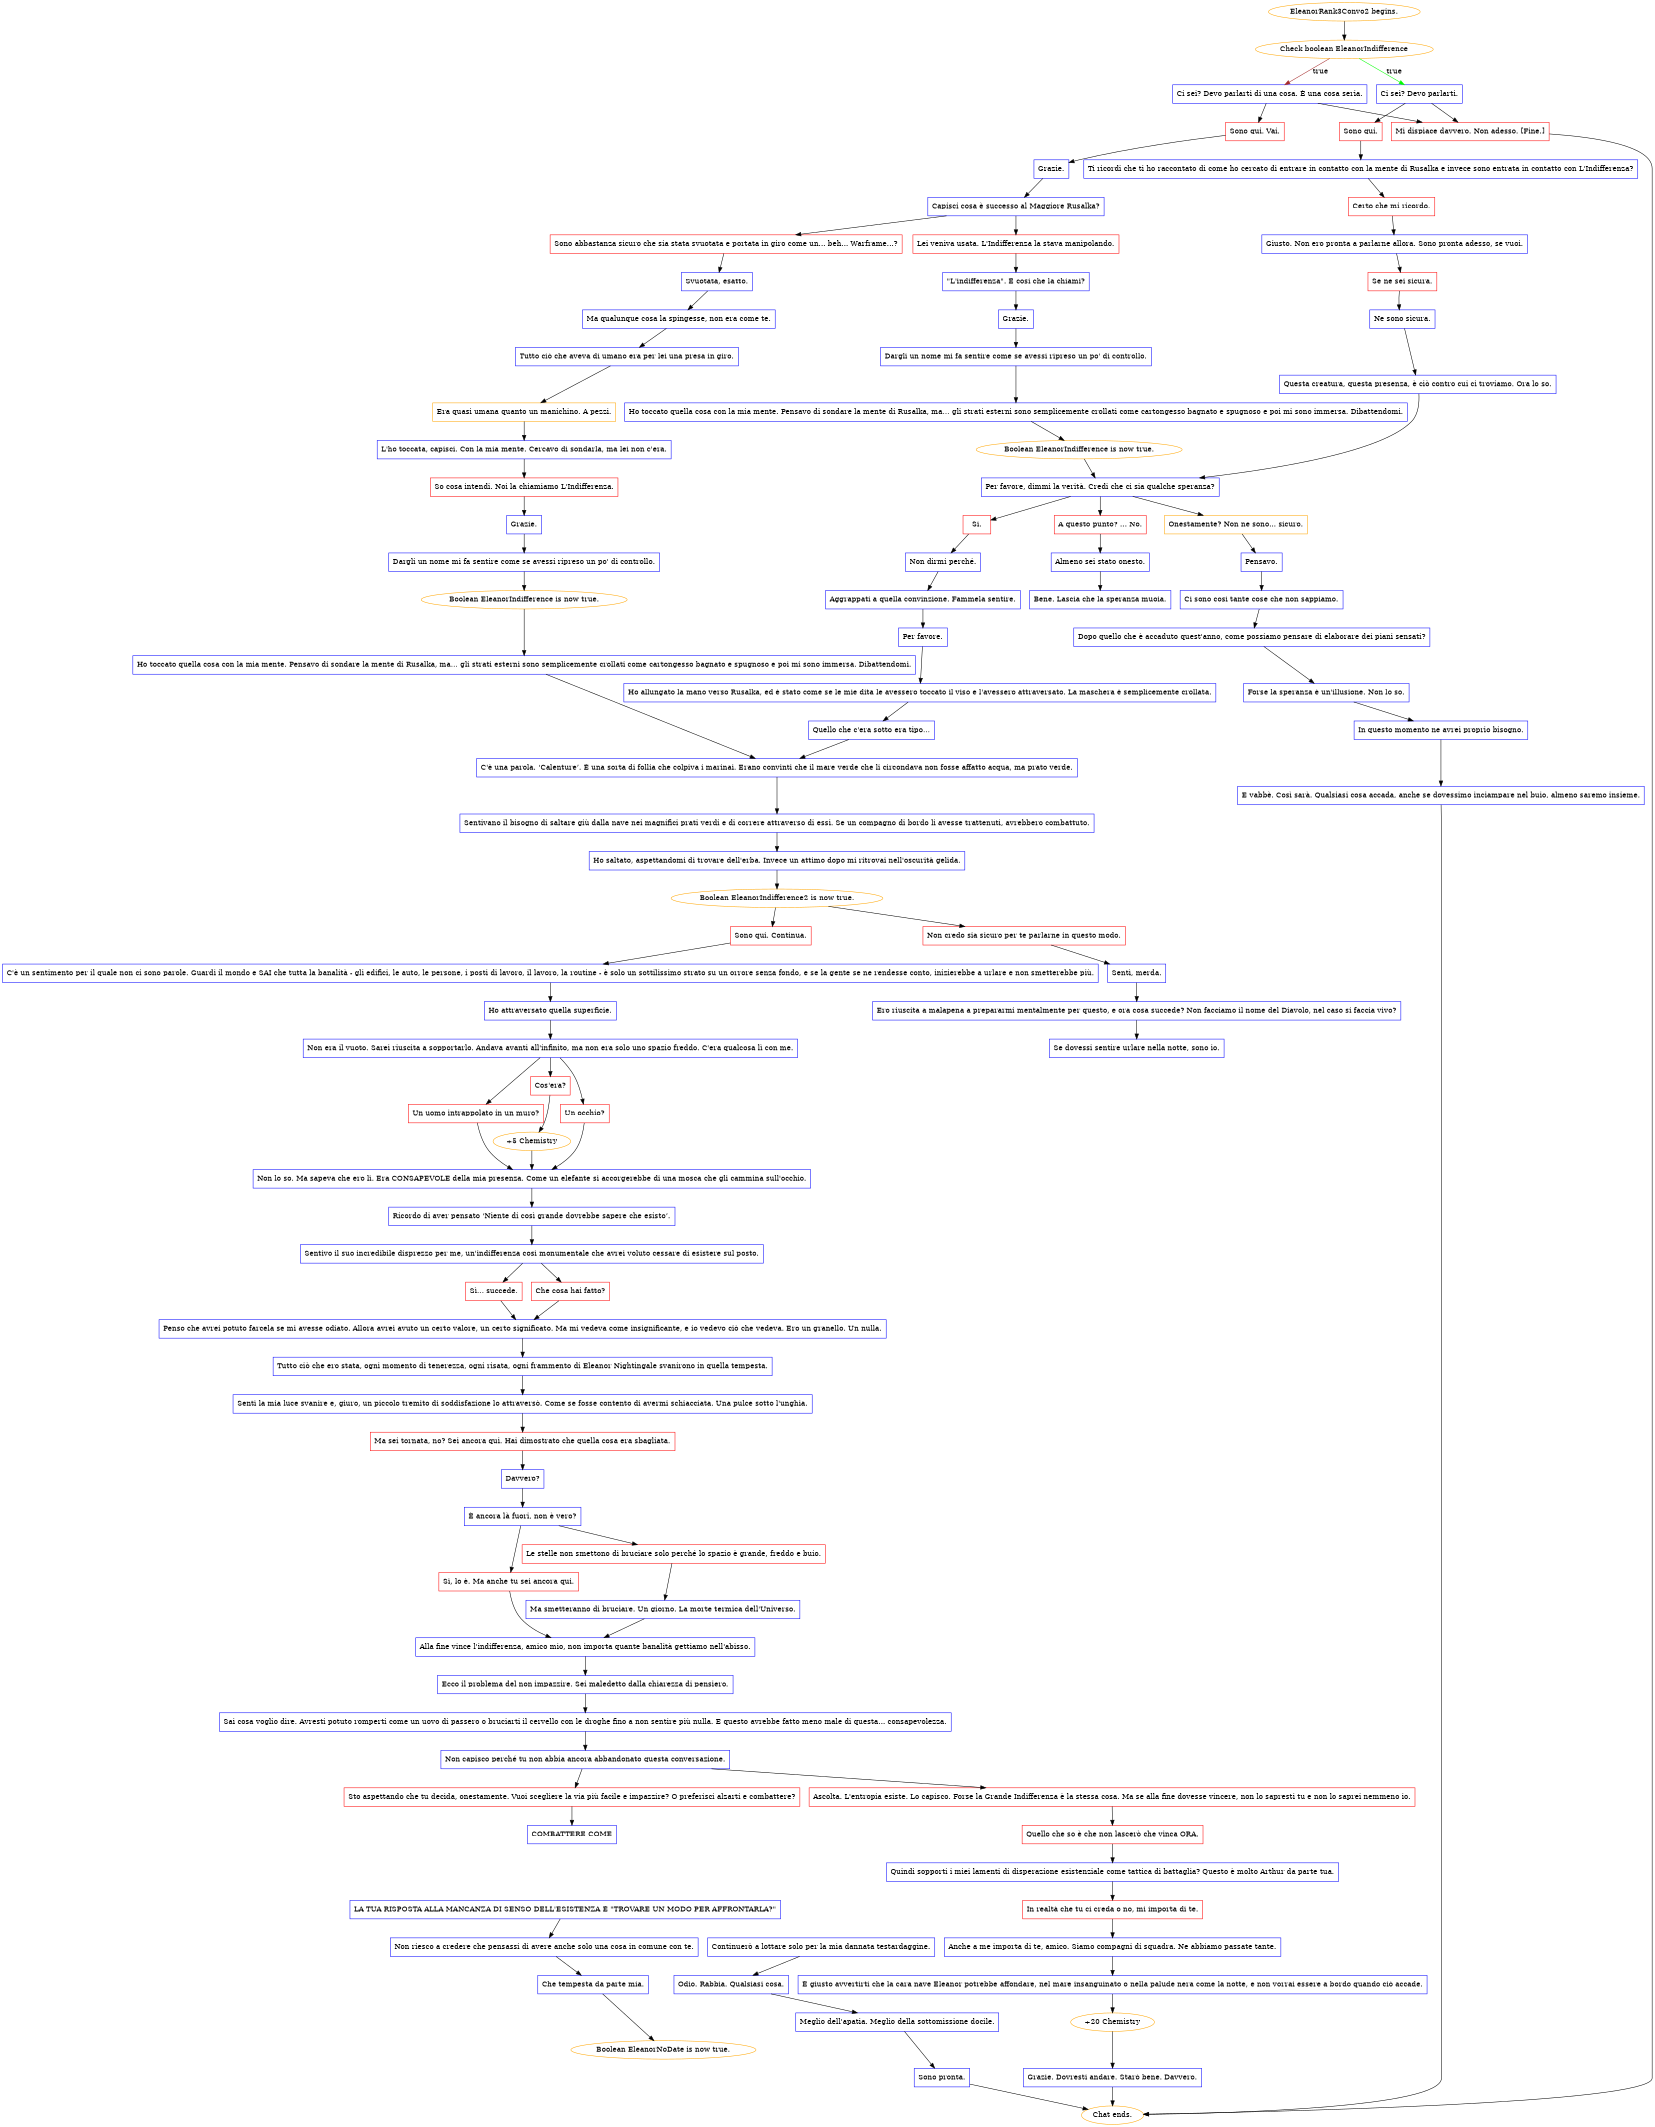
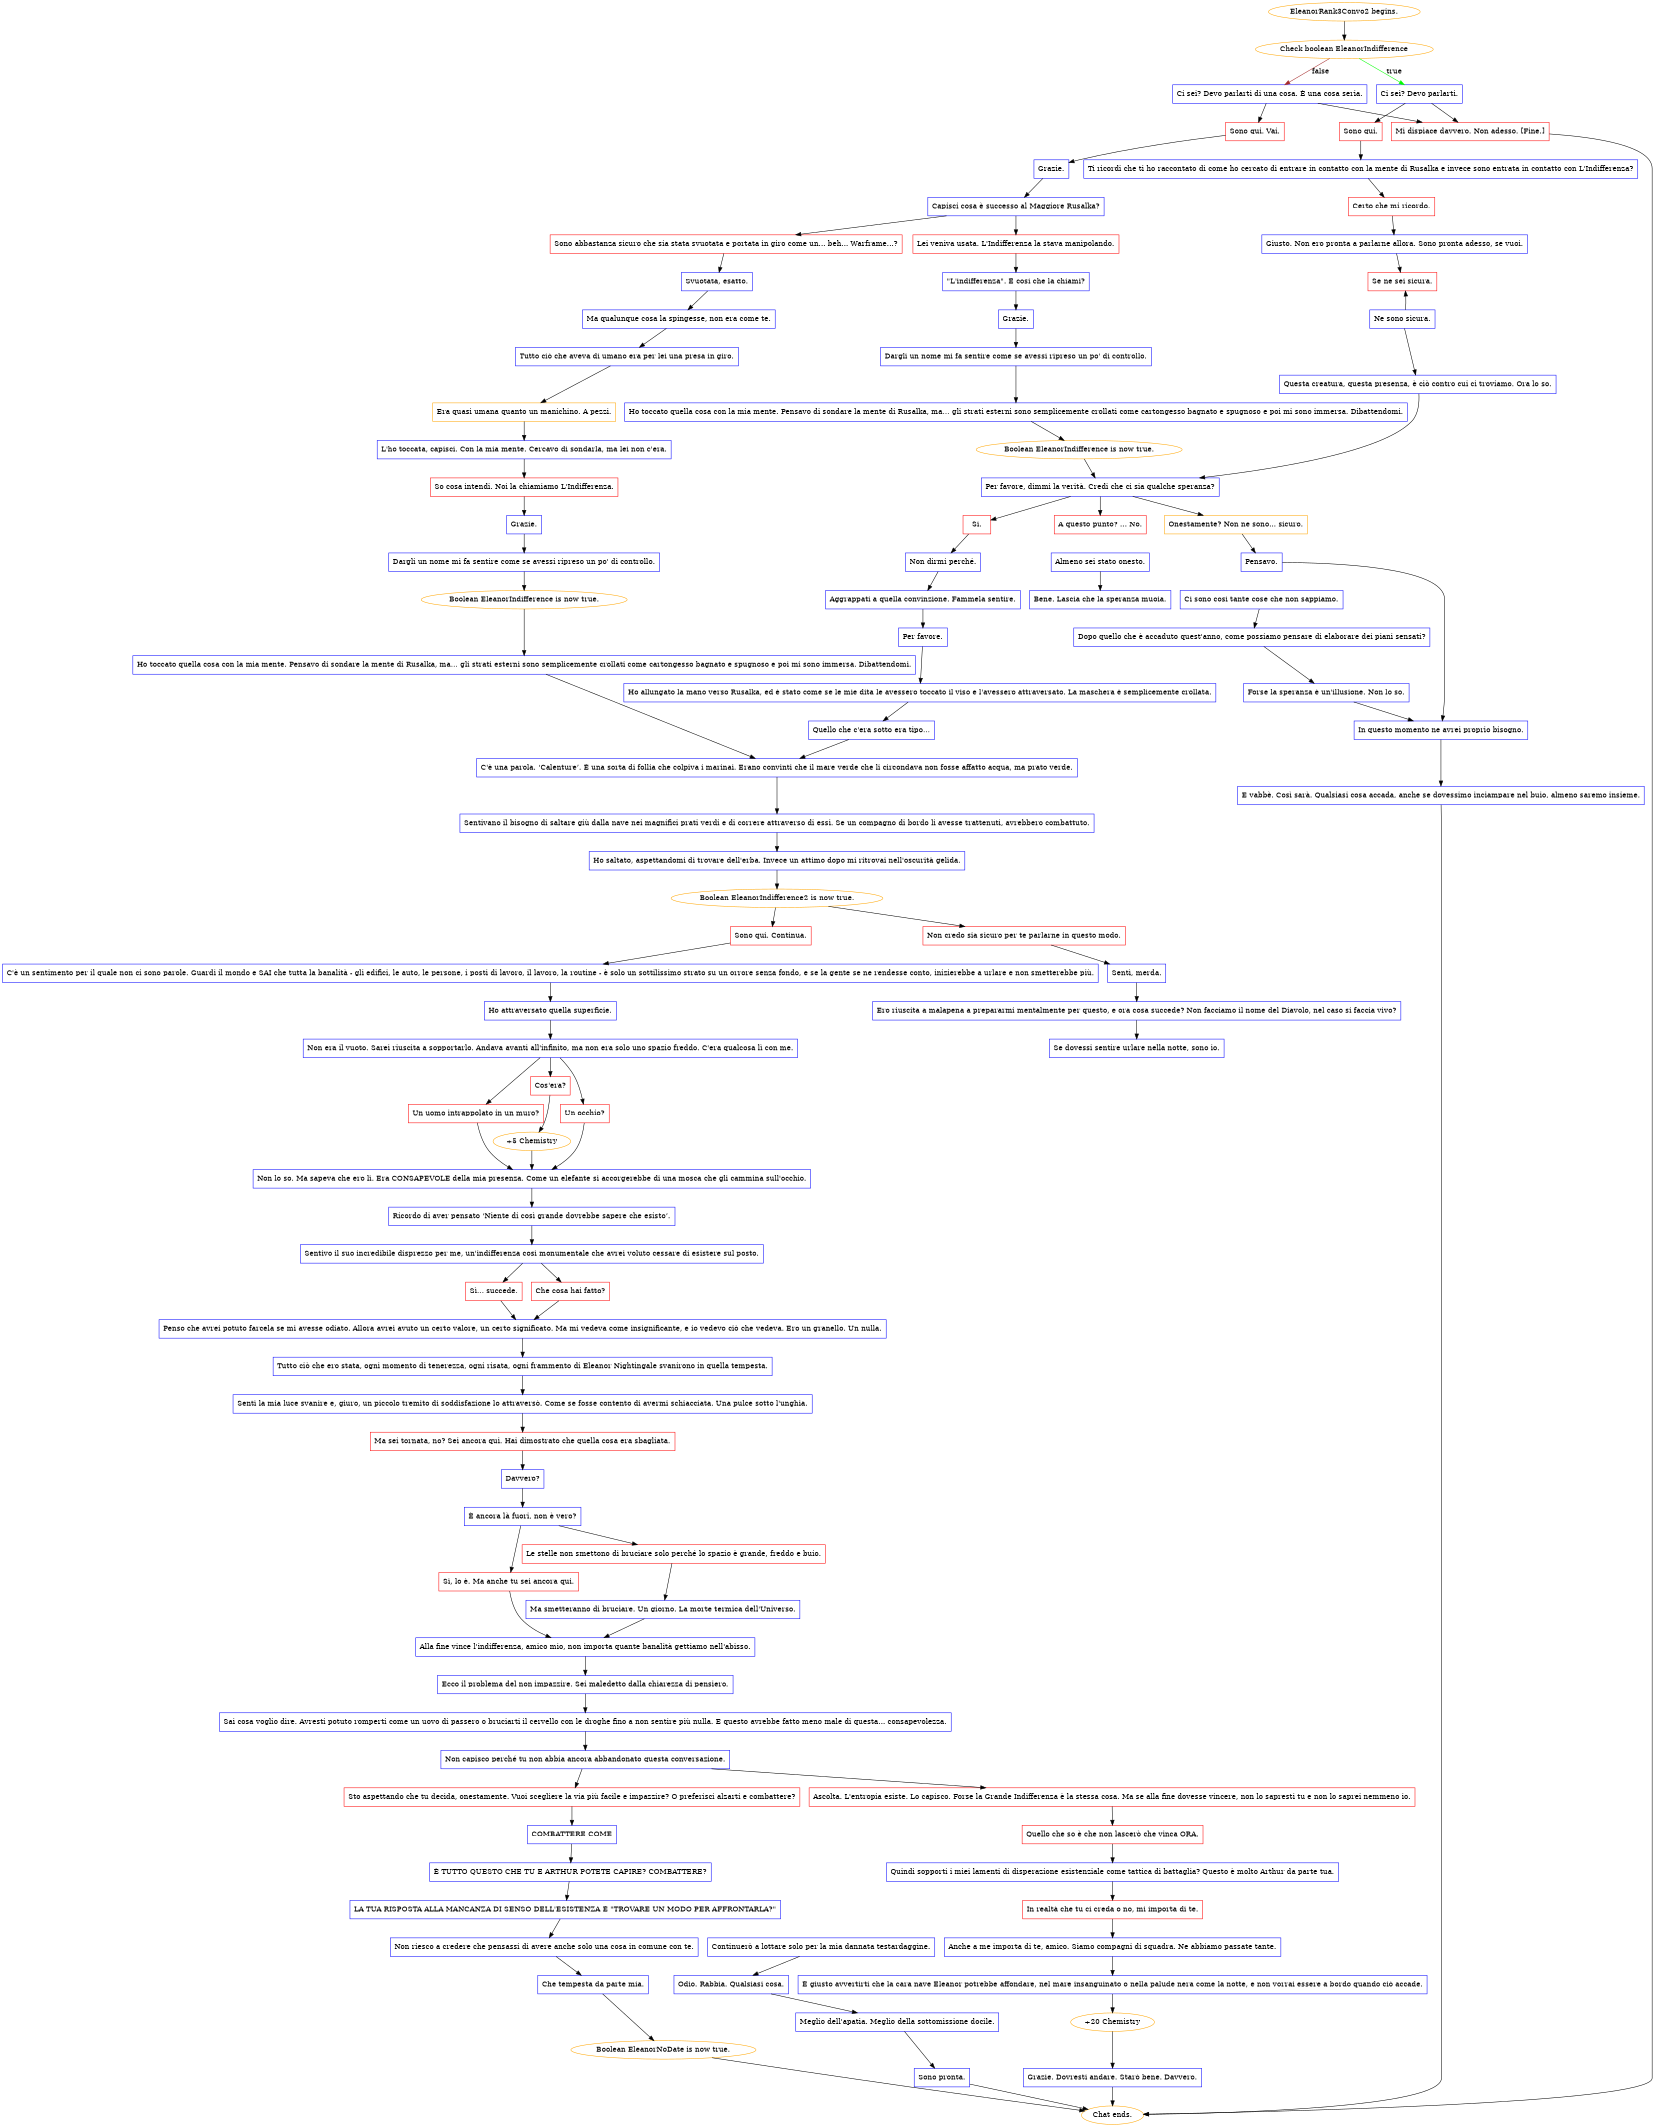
edge "Check boolean EleanorIndifference" -> "Ci sei? Devo parlarti di una cosa. È una cosa seria.": label "true" -> "false"
edge "Se ne sei sicura." -> "Ne sono sicura.": reversed
edge "A questo punto? ... No." -> "Almeno sei stato onesto.": removed
edge "Pensavo." -> "Ci sono così tante cose che non sappiamo.": now "Pensavo." -> "In questo momento ne avrei proprio bisogno."
node "È TUTTO QUESTO CHE TU E ARTHUR POTETE CAPIRE? COMBATTERE?": added
edge "Boolean EleanorNoDate is now true." -> "Chat ends.": added
